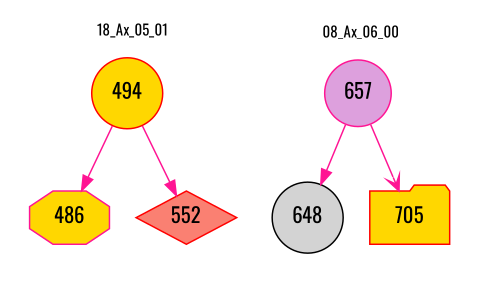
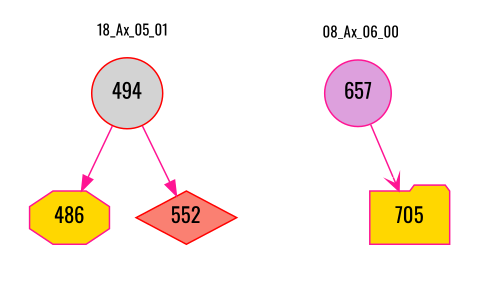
node "494": fillcolor gold -> lightgrey
node "648": removed
node "705": color red -> deeppink
